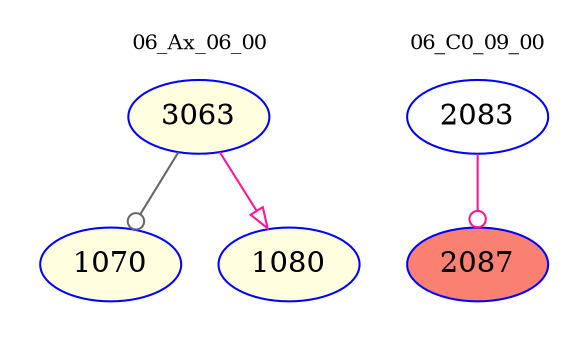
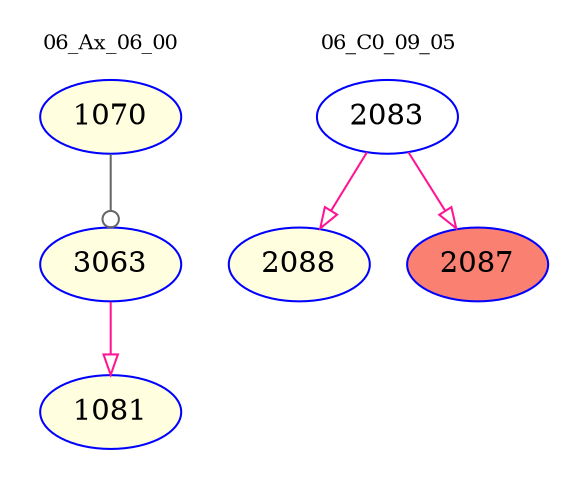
cluster "06_C0_09_00": label "06_C0_09_00" -> "06_C0_09_05"
edge "3063" -> "1070": reversed
edge "2083" -> "2087": arrowhead odot -> onormal
node "1080": label "1080" -> "1081"
node "2088": added
